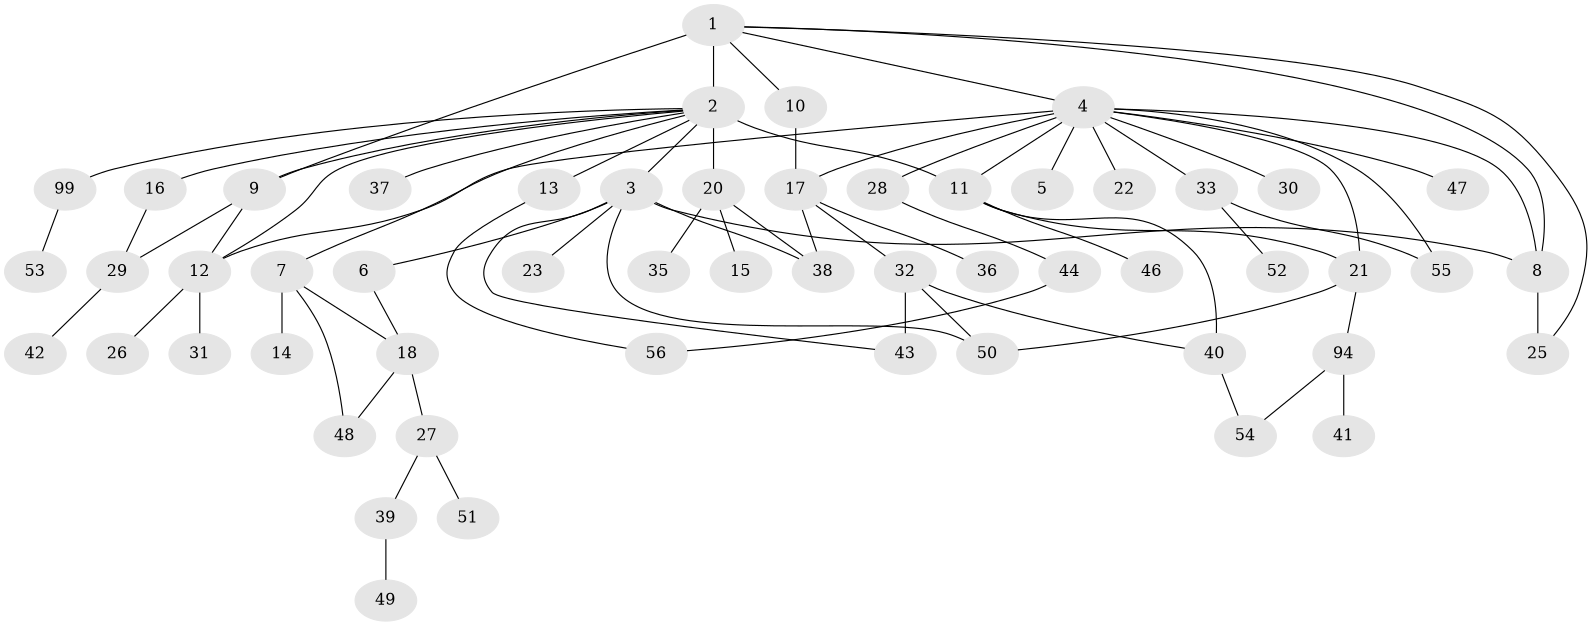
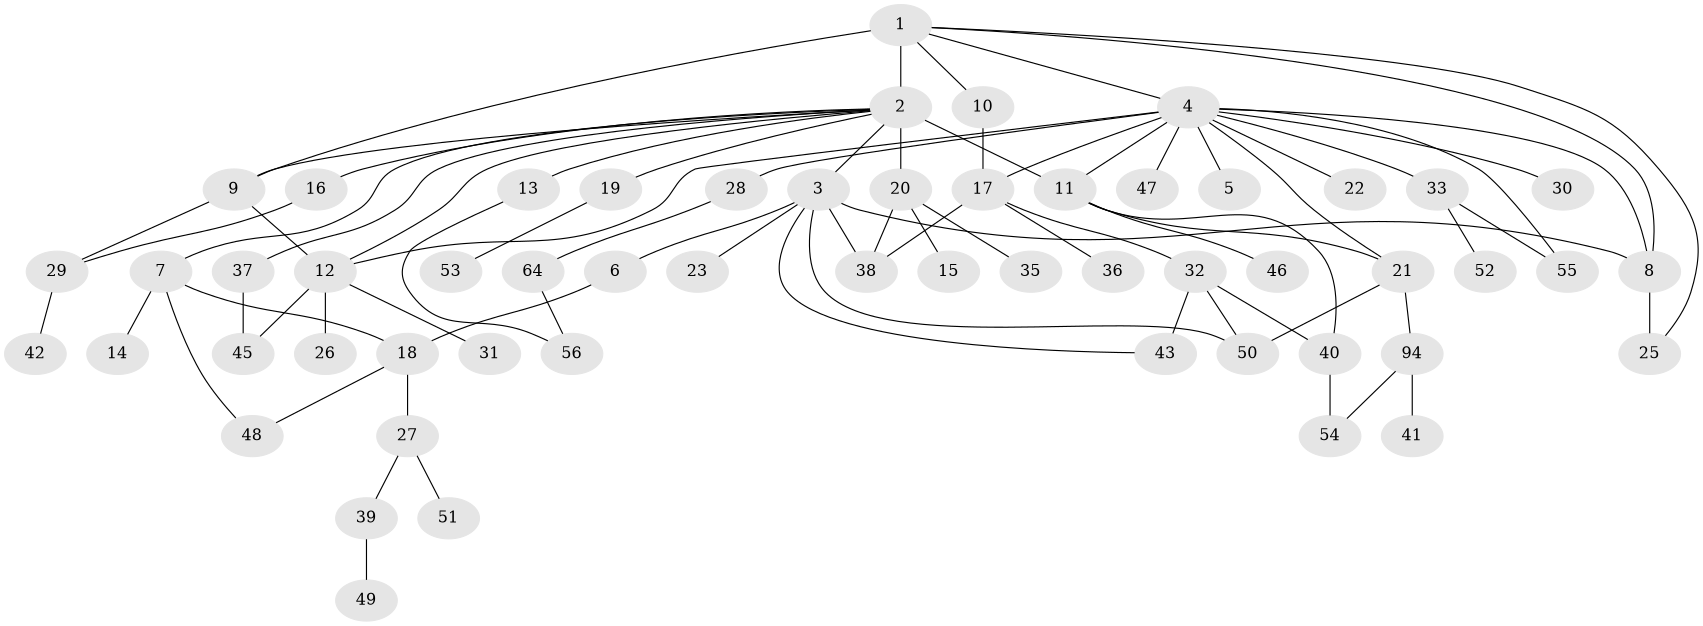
node "99": label "99" -> "19"
node "44": label "44" -> "64"
node "45": added
